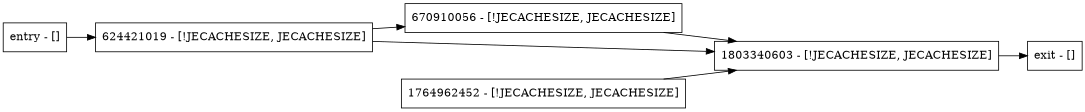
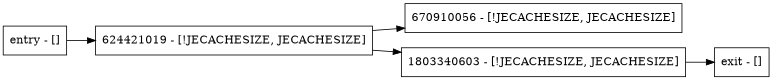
edge "670910056 - [!JECACHESIZE, JECACHESIZE]" -> "1803340603 - [!JECACHESIZE, JECACHESIZE]": removed
node "1764962452 - [!JECACHESIZE, JECACHESIZE]": removed
